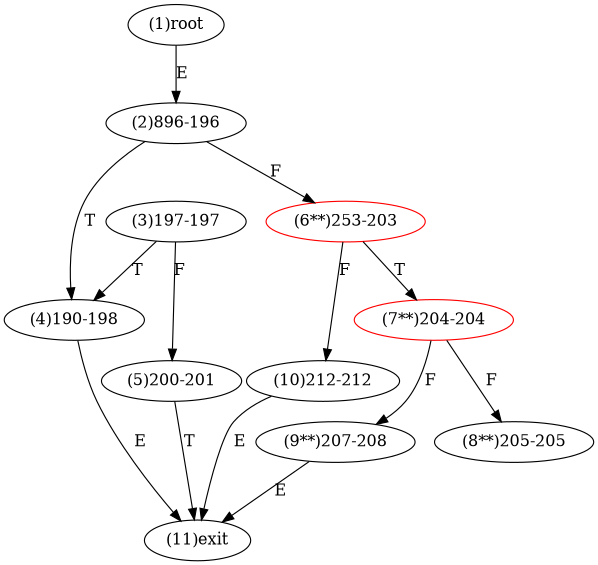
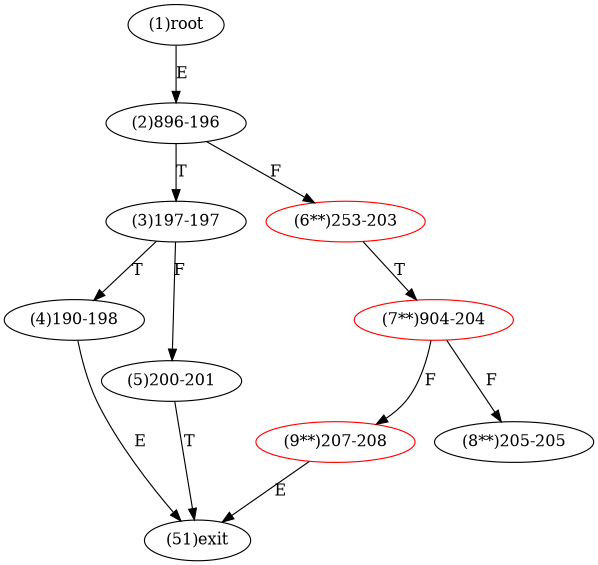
edge "(2)896-196" -> "(4)190-198": now "(2)896-196" -> "(3)197-197"
node "(7**)204-204": label "(7**)204-204" -> "(7**)904-204"
node "(10)212-212": removed
node "(9**)207-208": color black -> red
node "(11)exit": label "(11)exit" -> "(51)exit"
